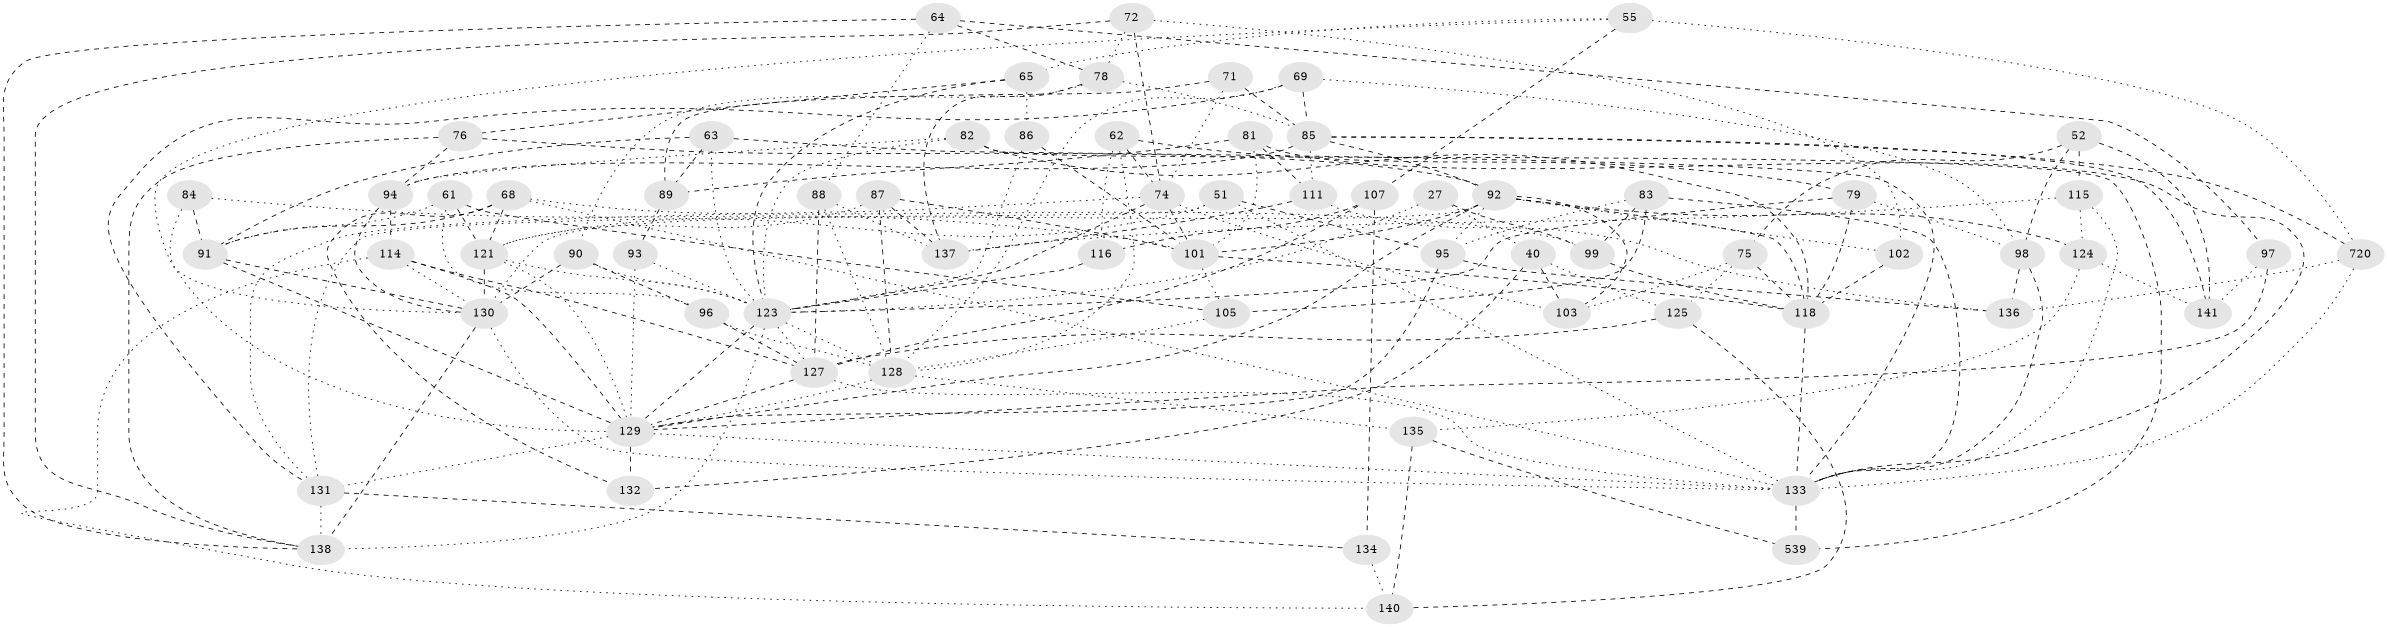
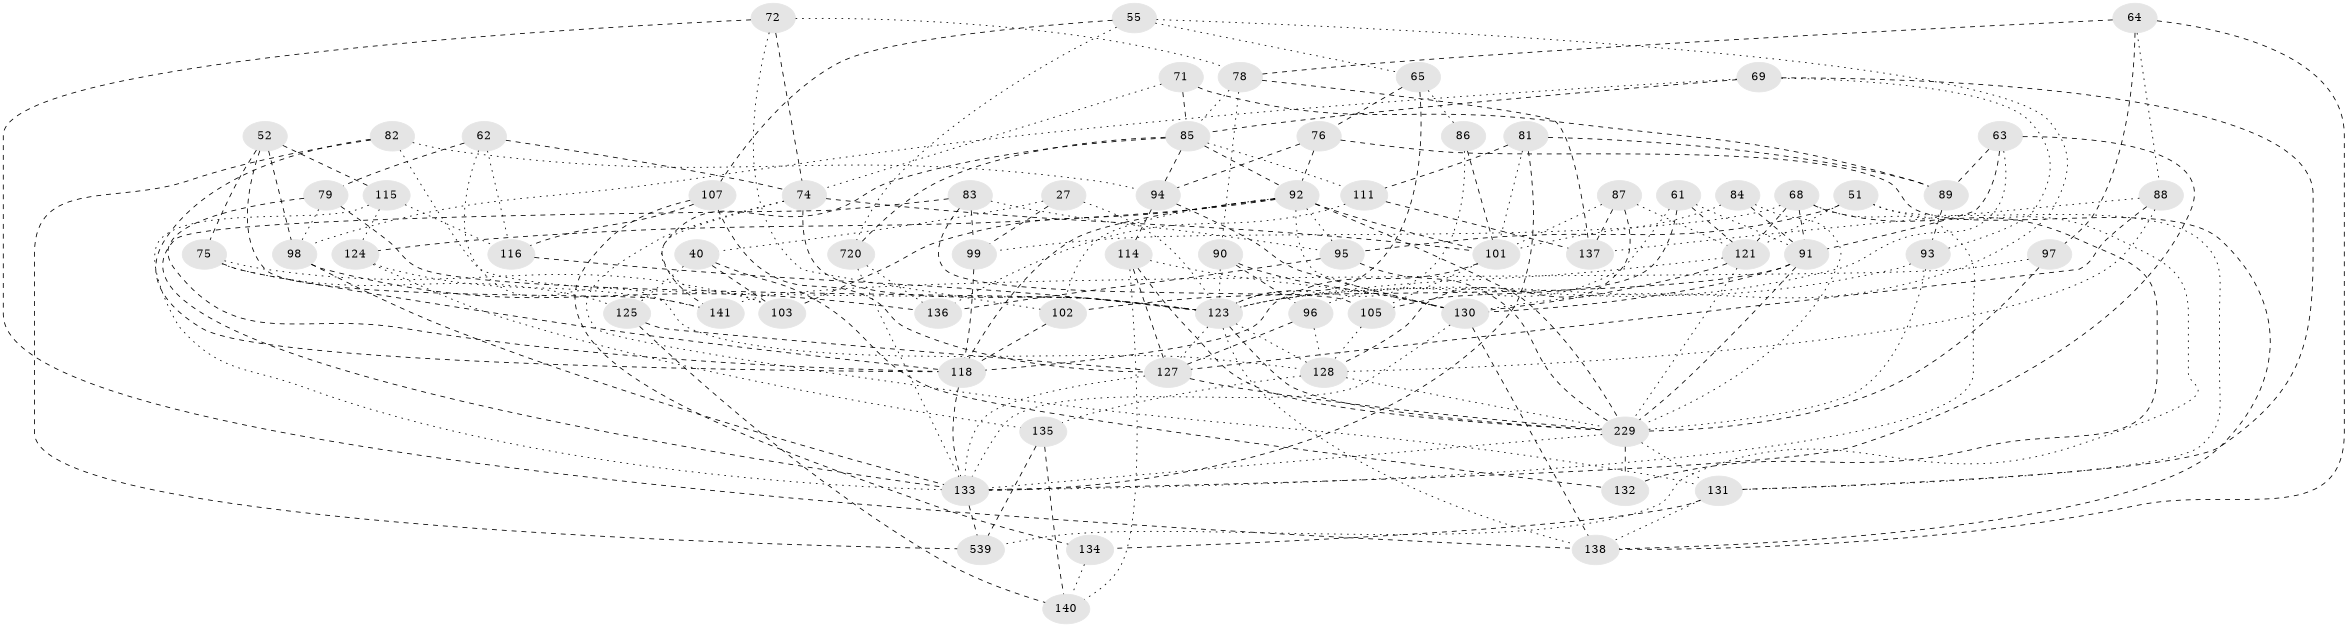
edge "69" -- "128": now "69" -- "93"
edge "115" -- "137": now "115" -- "116"
edge "87" -- "101": style dashed -> dotted
edge "91" -- "102": added
edge "51" -- "133": now "51" -- "539"
node "129": label "129" -> "229"
